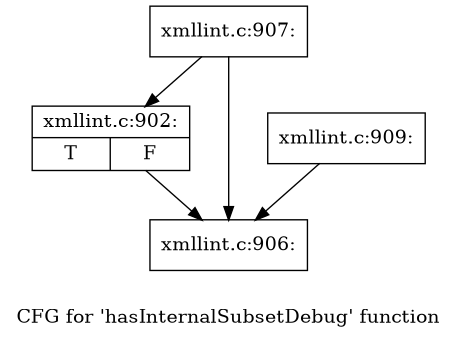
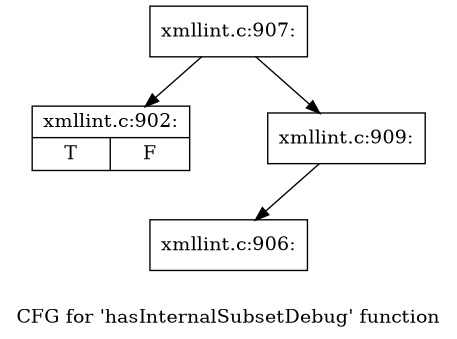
edge "xmllint.c:907:" -> "xmllint.c:906:": now "xmllint.c:907:" -> "xmllint.c:909:"
edge "xmllint.c:902:" -> "xmllint.c:906:": removed
